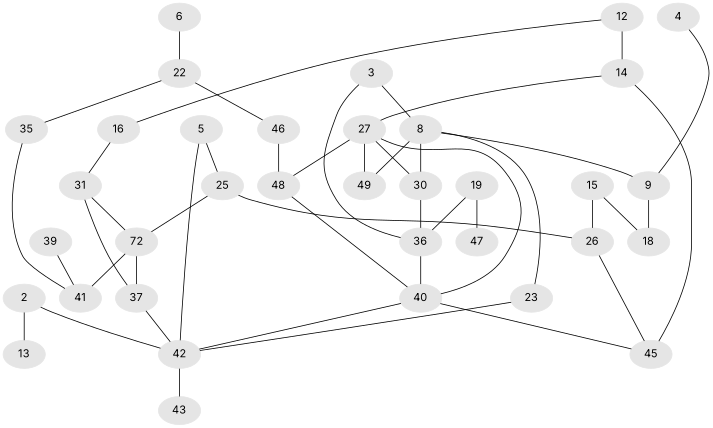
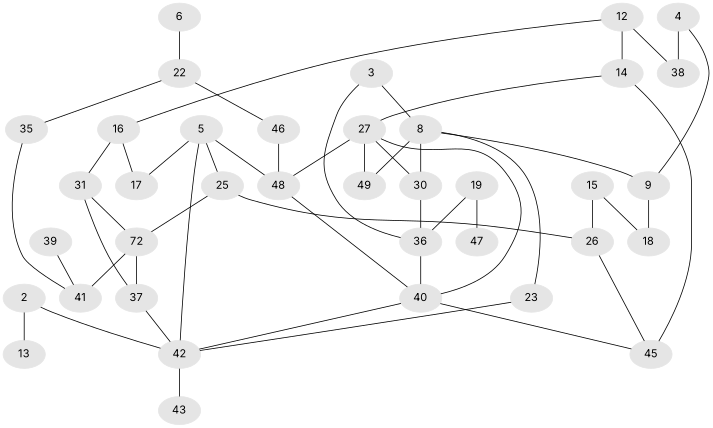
node "38": added
edge "5" -- "48": added
node "17": added
